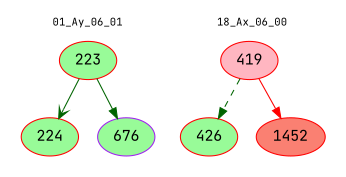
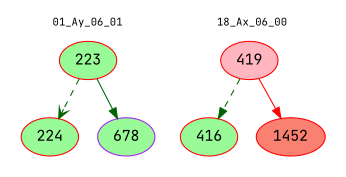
edge "223" -> "224": style solid -> dashed
node "676": label "676" -> "678"
node "426": label "426" -> "416"
